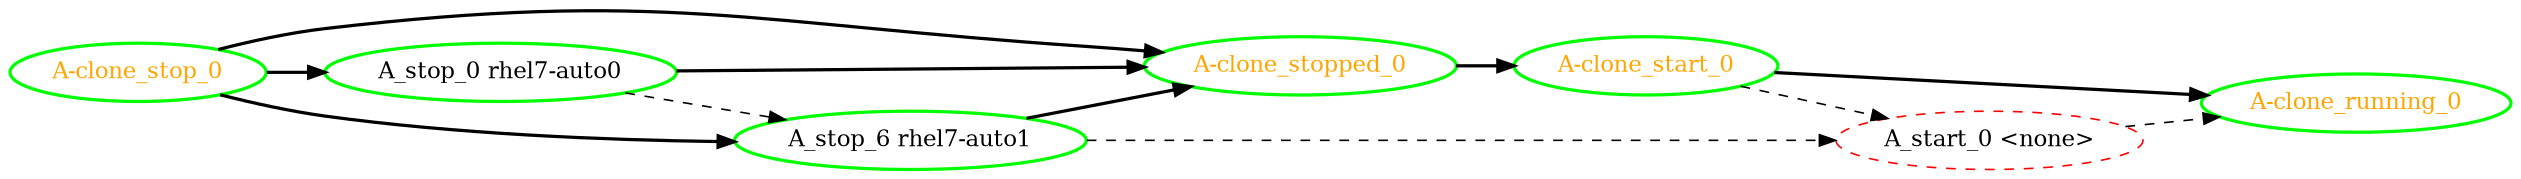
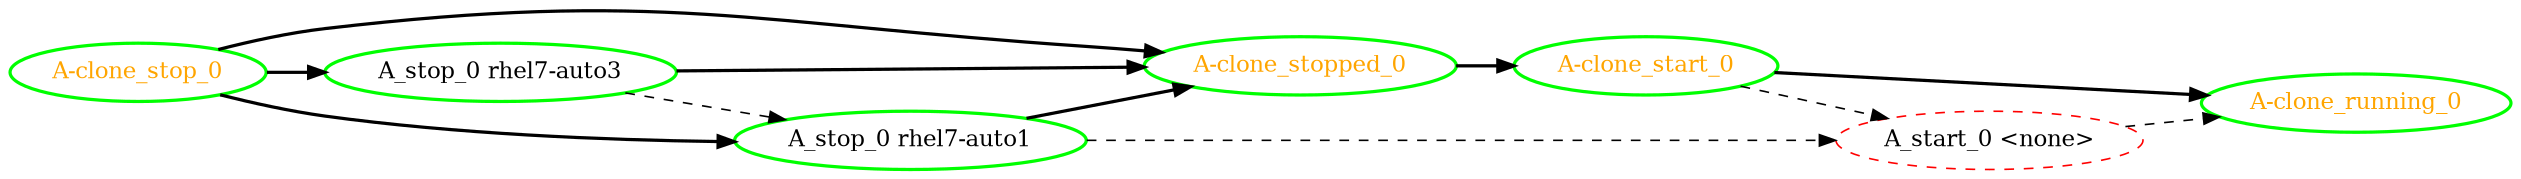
node "A_stop_0 rhel7-auto0": label "A_stop_0 rhel7-auto0" -> "A_stop_0 rhel7-auto3"
node "A_stop_6 rhel7-auto1": label "A_stop_6 rhel7-auto1" -> "A_stop_0 rhel7-auto1"
